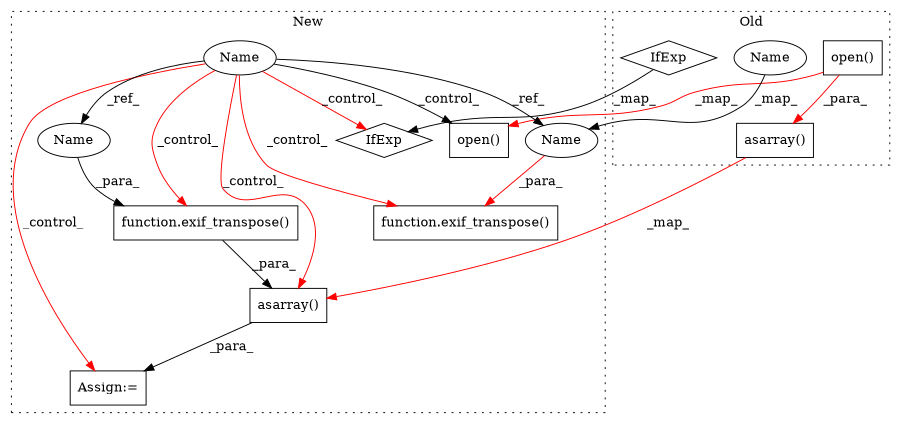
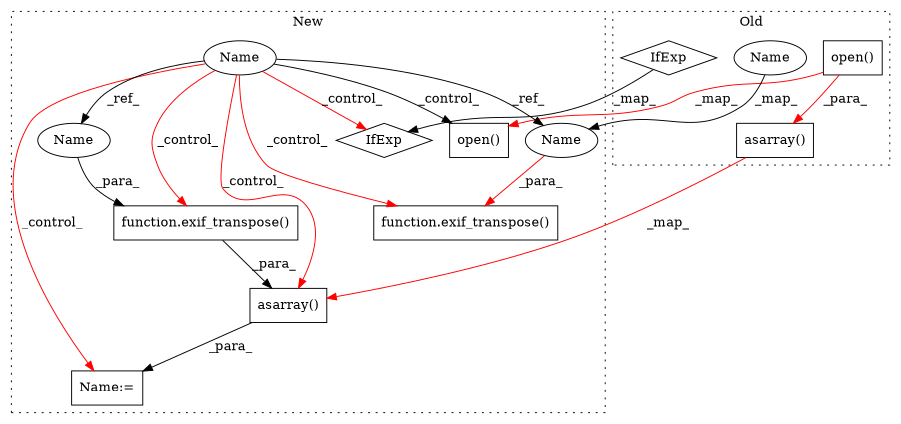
node "Assign:=": label "Assign:=" -> "Name:="
